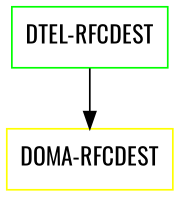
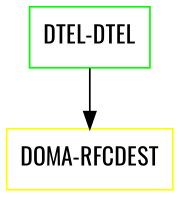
node "DTEL-RFCDEST": label "DTEL-RFCDEST" -> "DTEL-DTEL"
